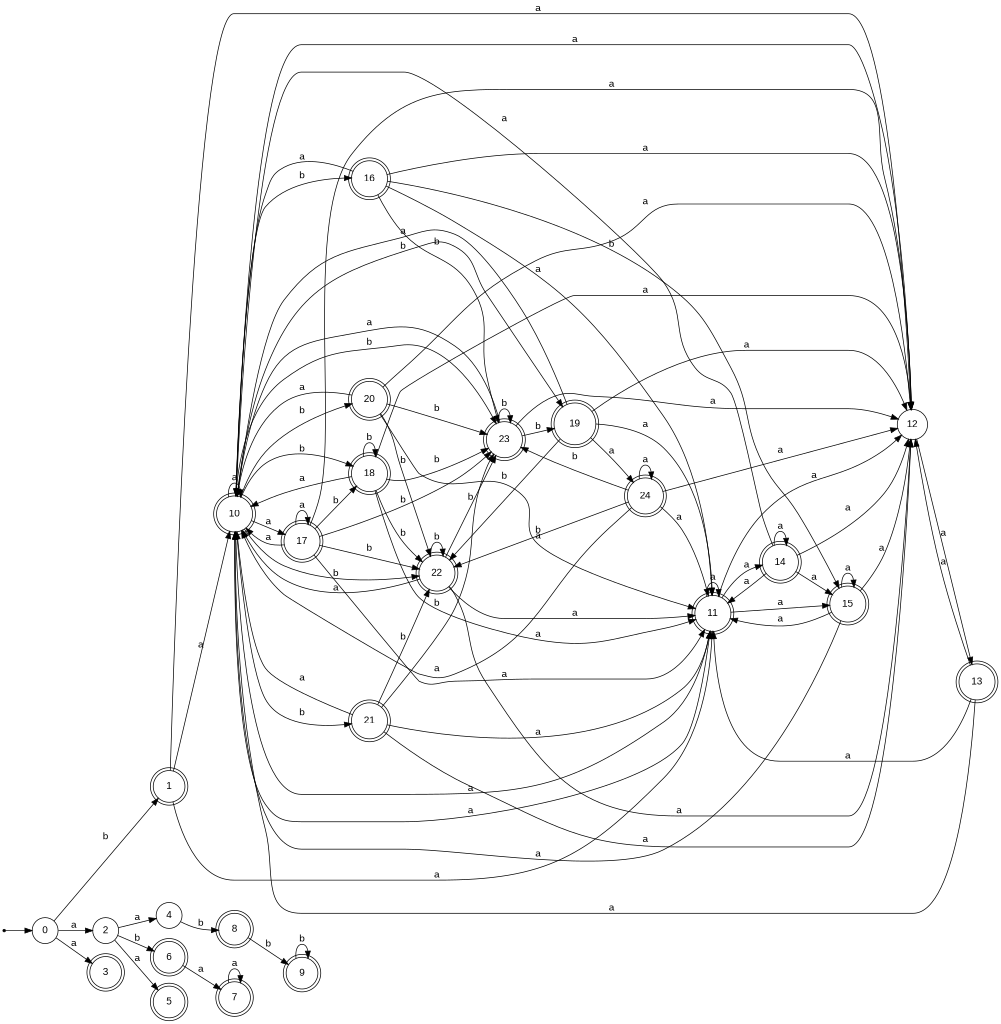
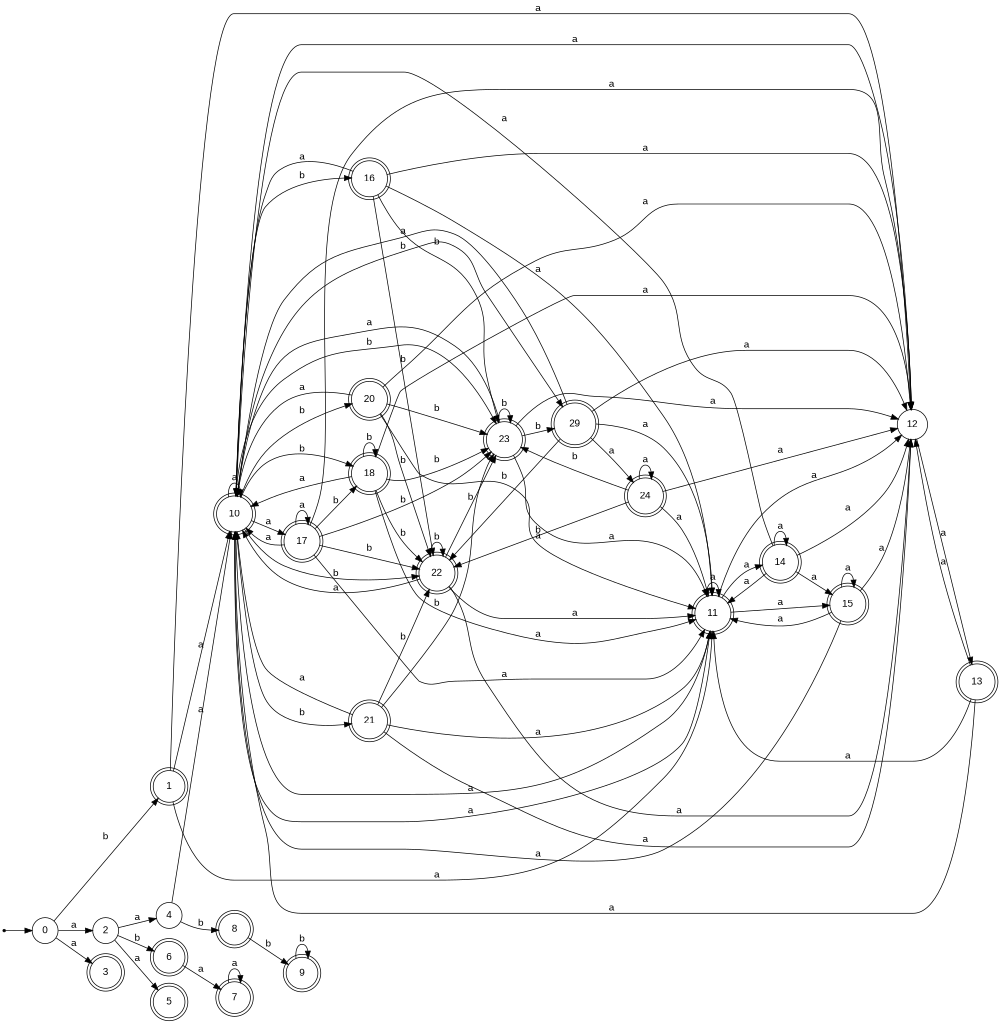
edge "16" -> "15": now "16" -> "22"
node "19": label "19" -> "29"
edge "23" -> "11": added, label "a"
edge "24" -> "10": now "4" -> "10"
